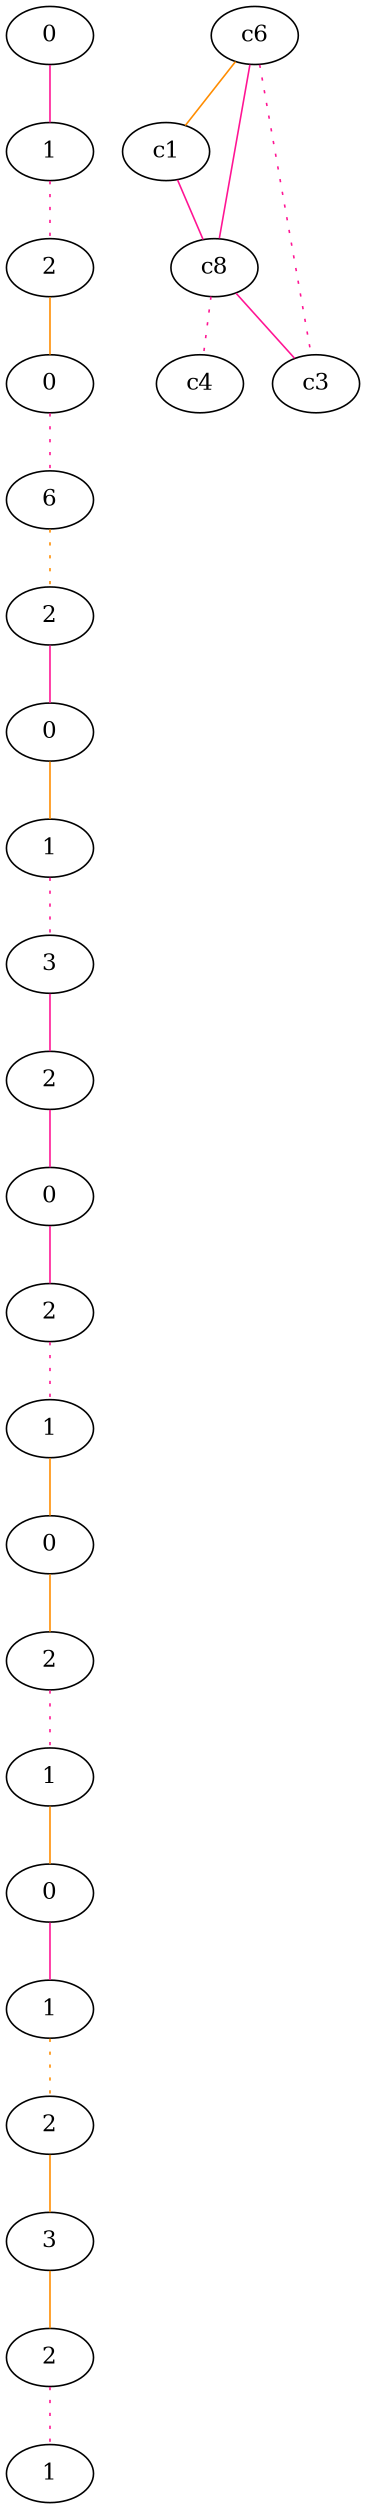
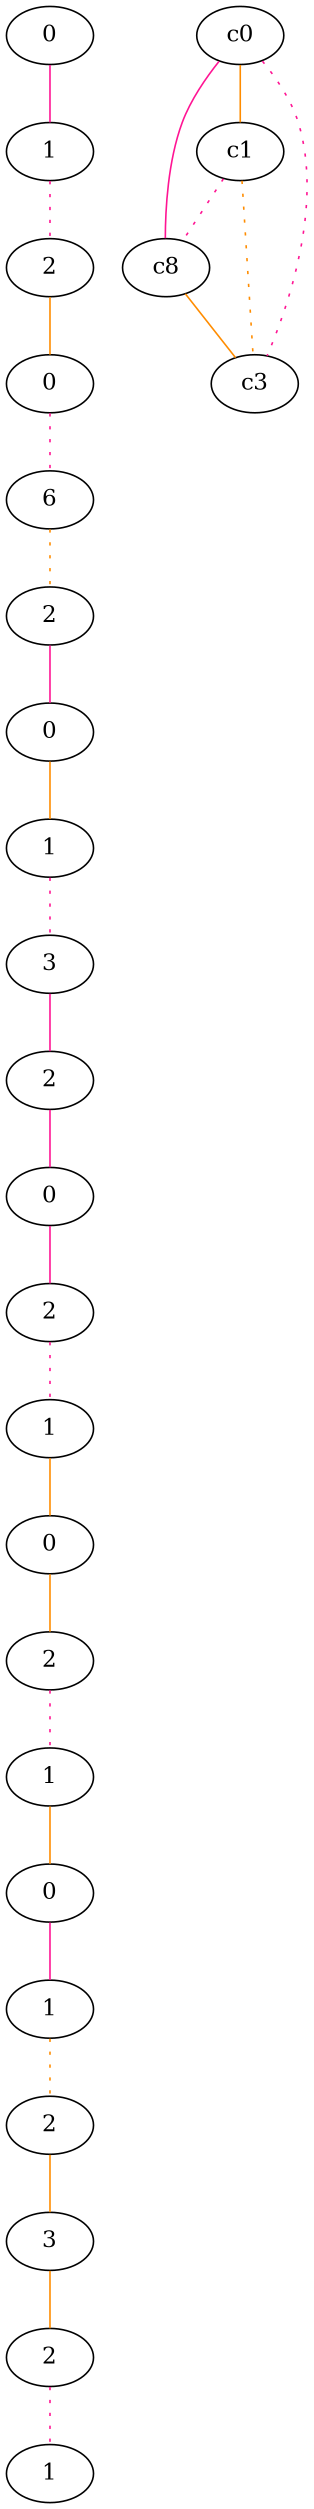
node "c6": label "c6" -> "c0"
edge "c1" -- "c8": style solid -> dotted
edge "c1" -- "c3": added
edge "c8" -- "c3": color deeppink -> darkorange
node "c4": removed
